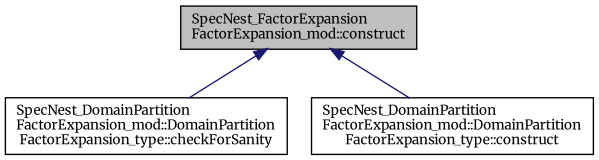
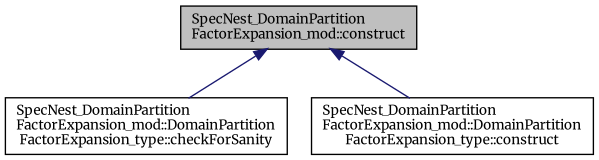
node "SpecNest_FactorExpansion FactorExpansion_mod::construct": label "SpecNest_FactorExpansion FactorExpansion_mod::construct" -> "SpecNest_DomainPartition FactorExpansion_mod::construct"
